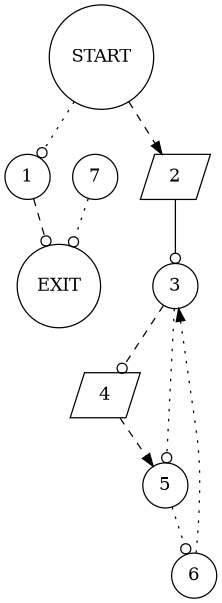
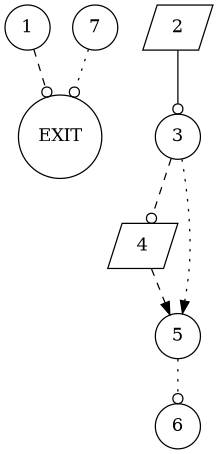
node "START": removed
edge "3" -> "5": arrowhead odot -> normal
edge "6" -> "3": removed
